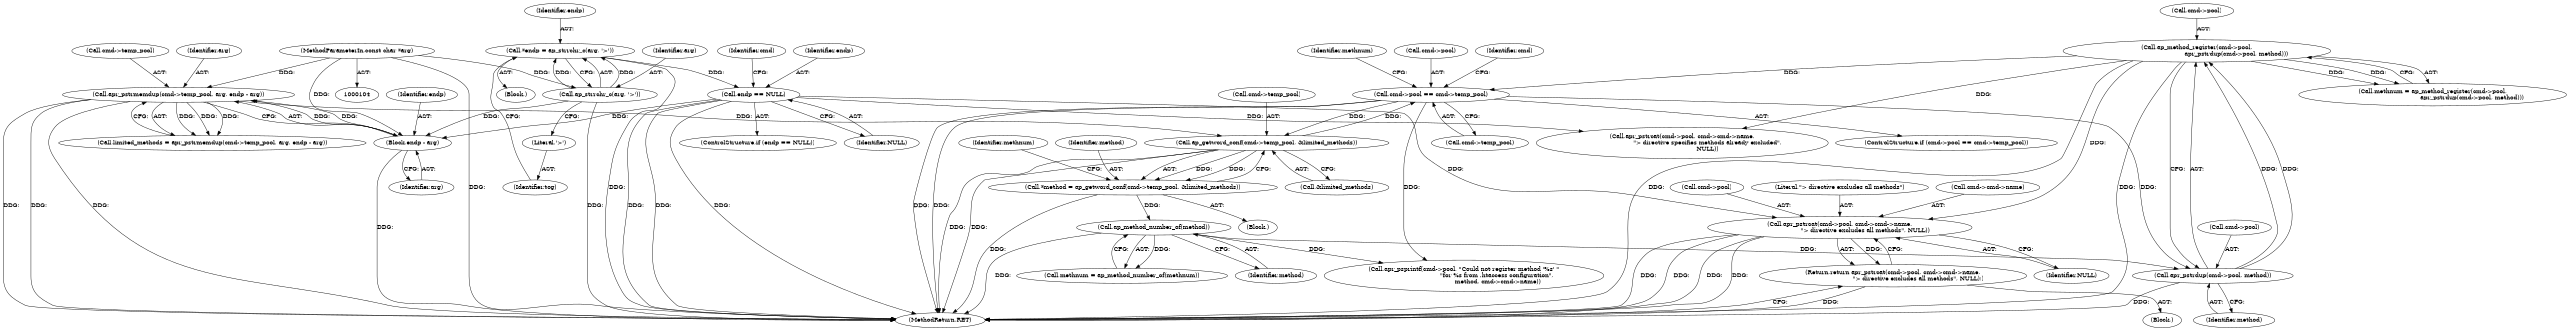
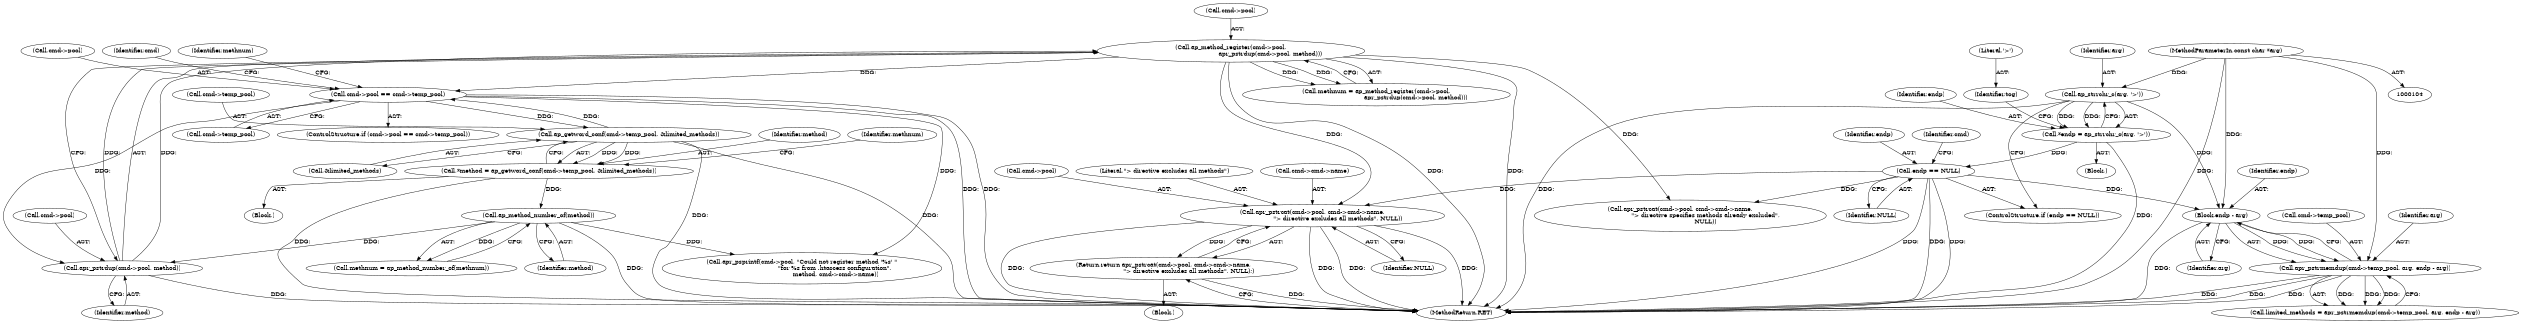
edge "(Call,ap_strrchr_c(arg, '>'))" -> "(Literal,'>')": now "(Call,ap_strrchr_c(arg, '>'))" -> "(ControlStructure,if (endp == NULL))"
edge "(Call,apr_pstrmemdup(cmd->temp_pool, arg, endp - arg))" -> "(Call,ap_getword_conf(cmd->temp_pool, &limited_methods))": removed, label "DDG:"
